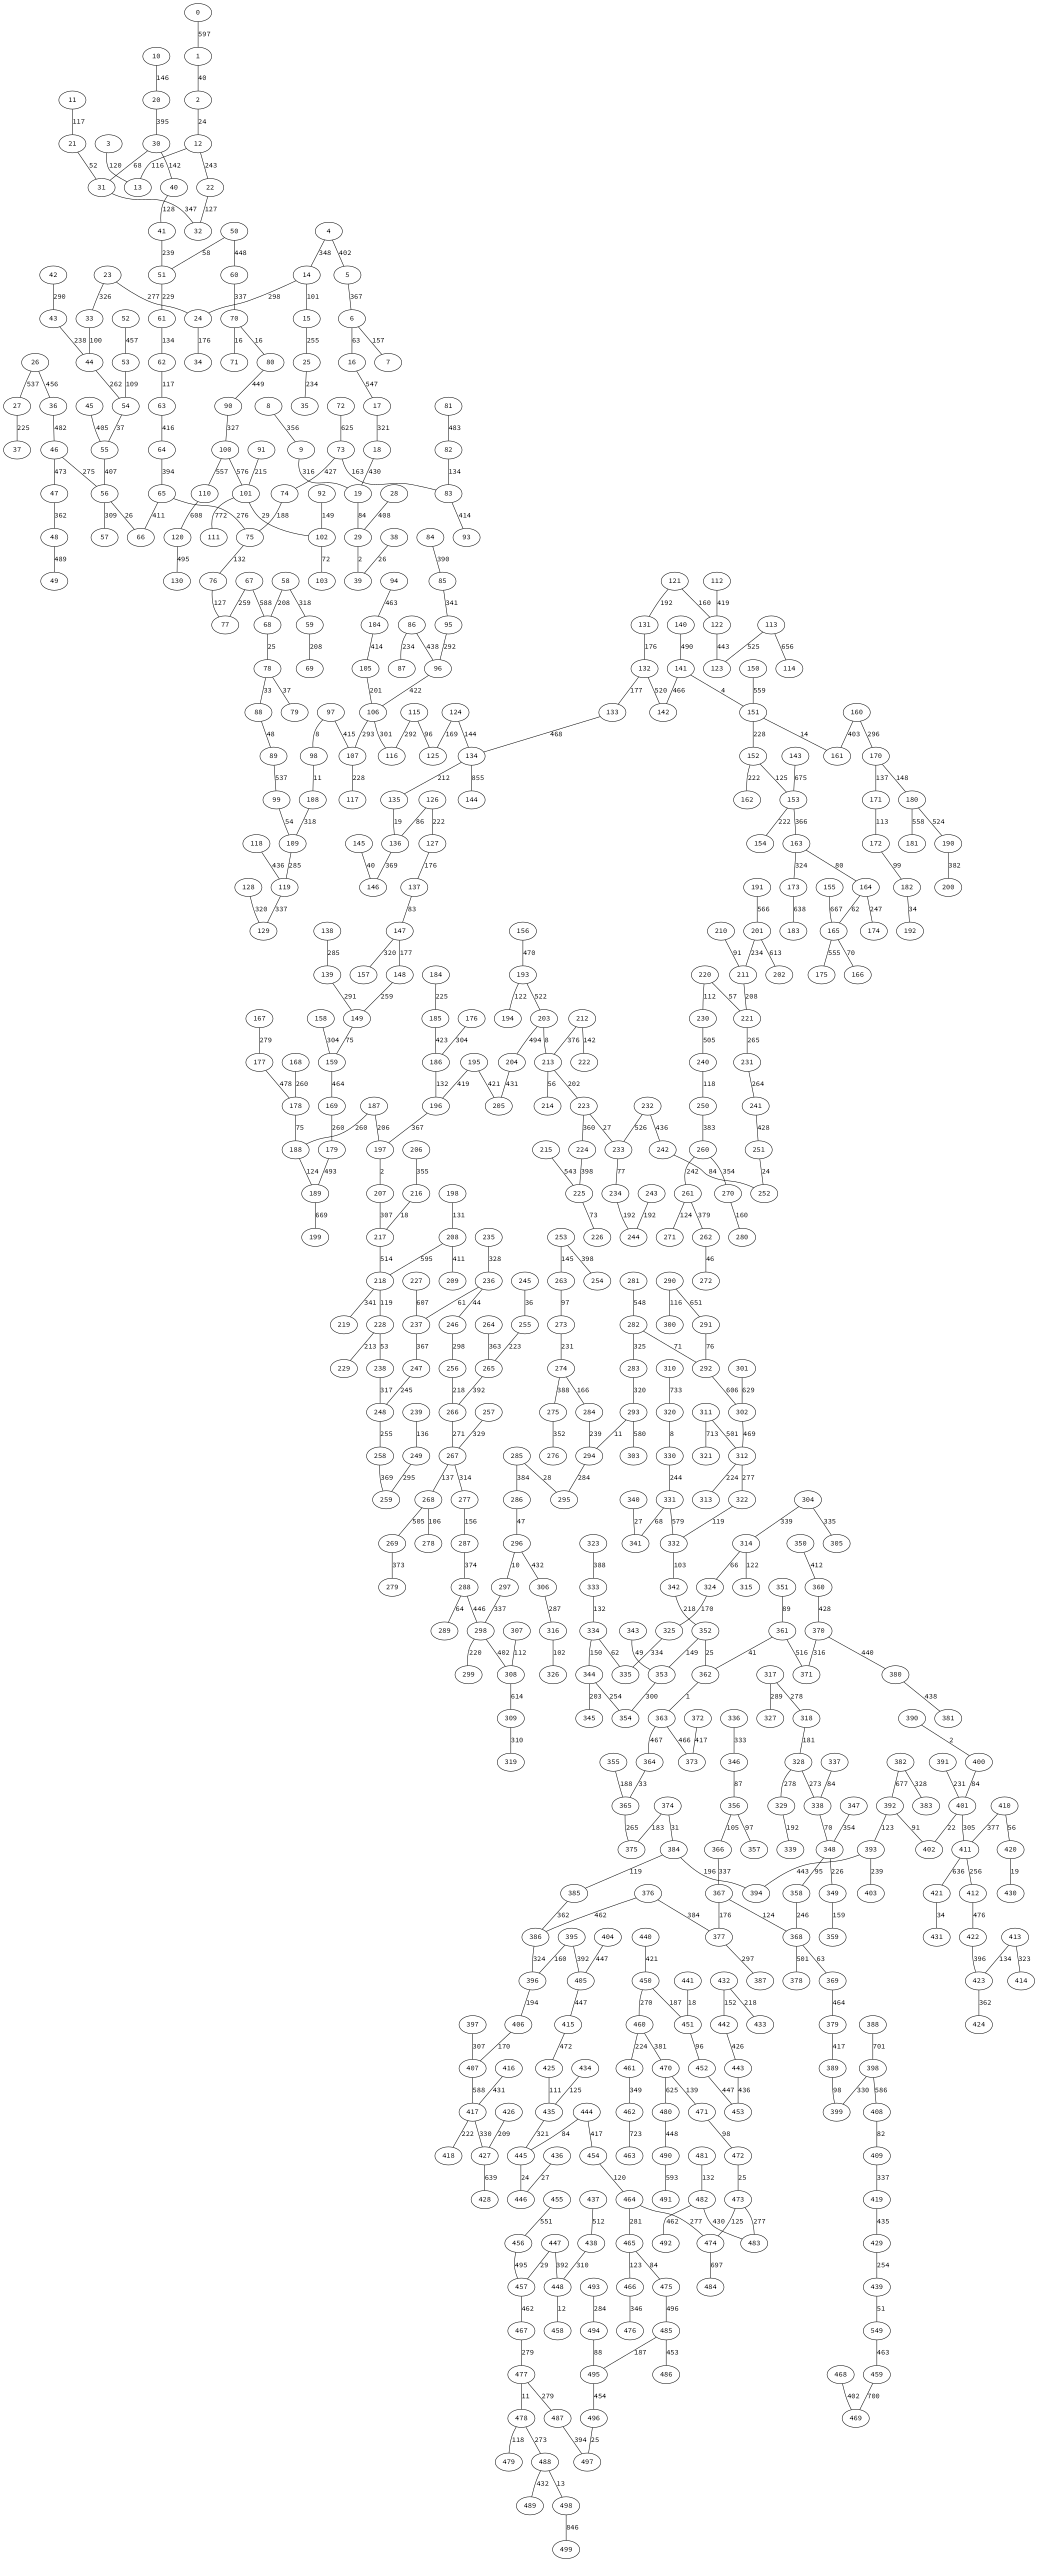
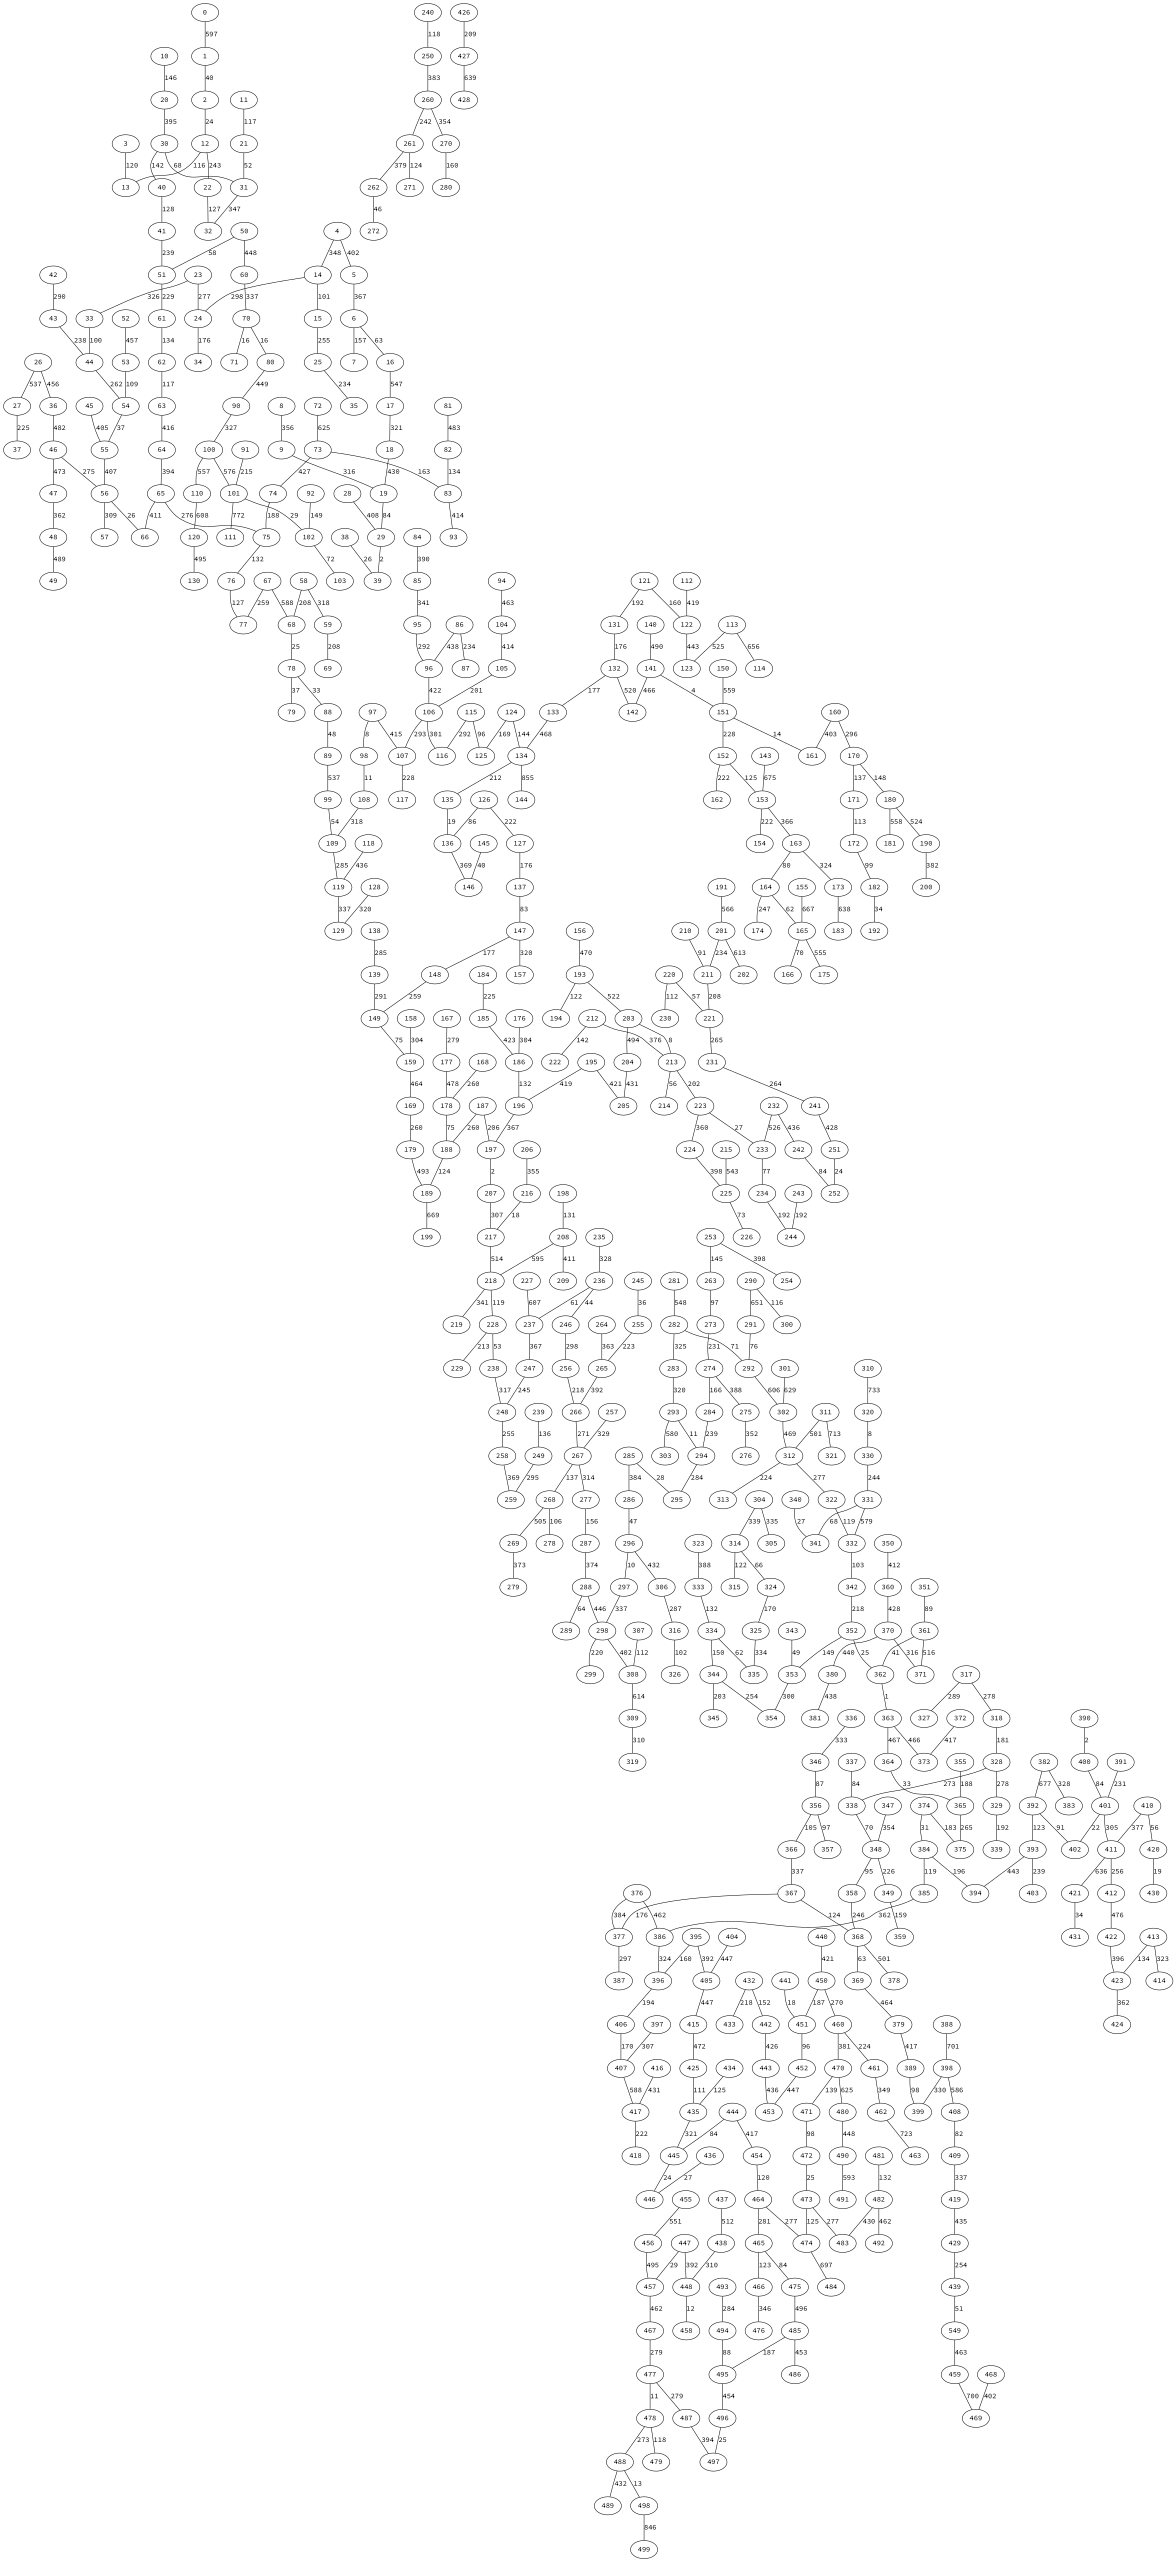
edge "230" -- "240": removed, label "505"
edge "417" -- "427": removed, label "330"
